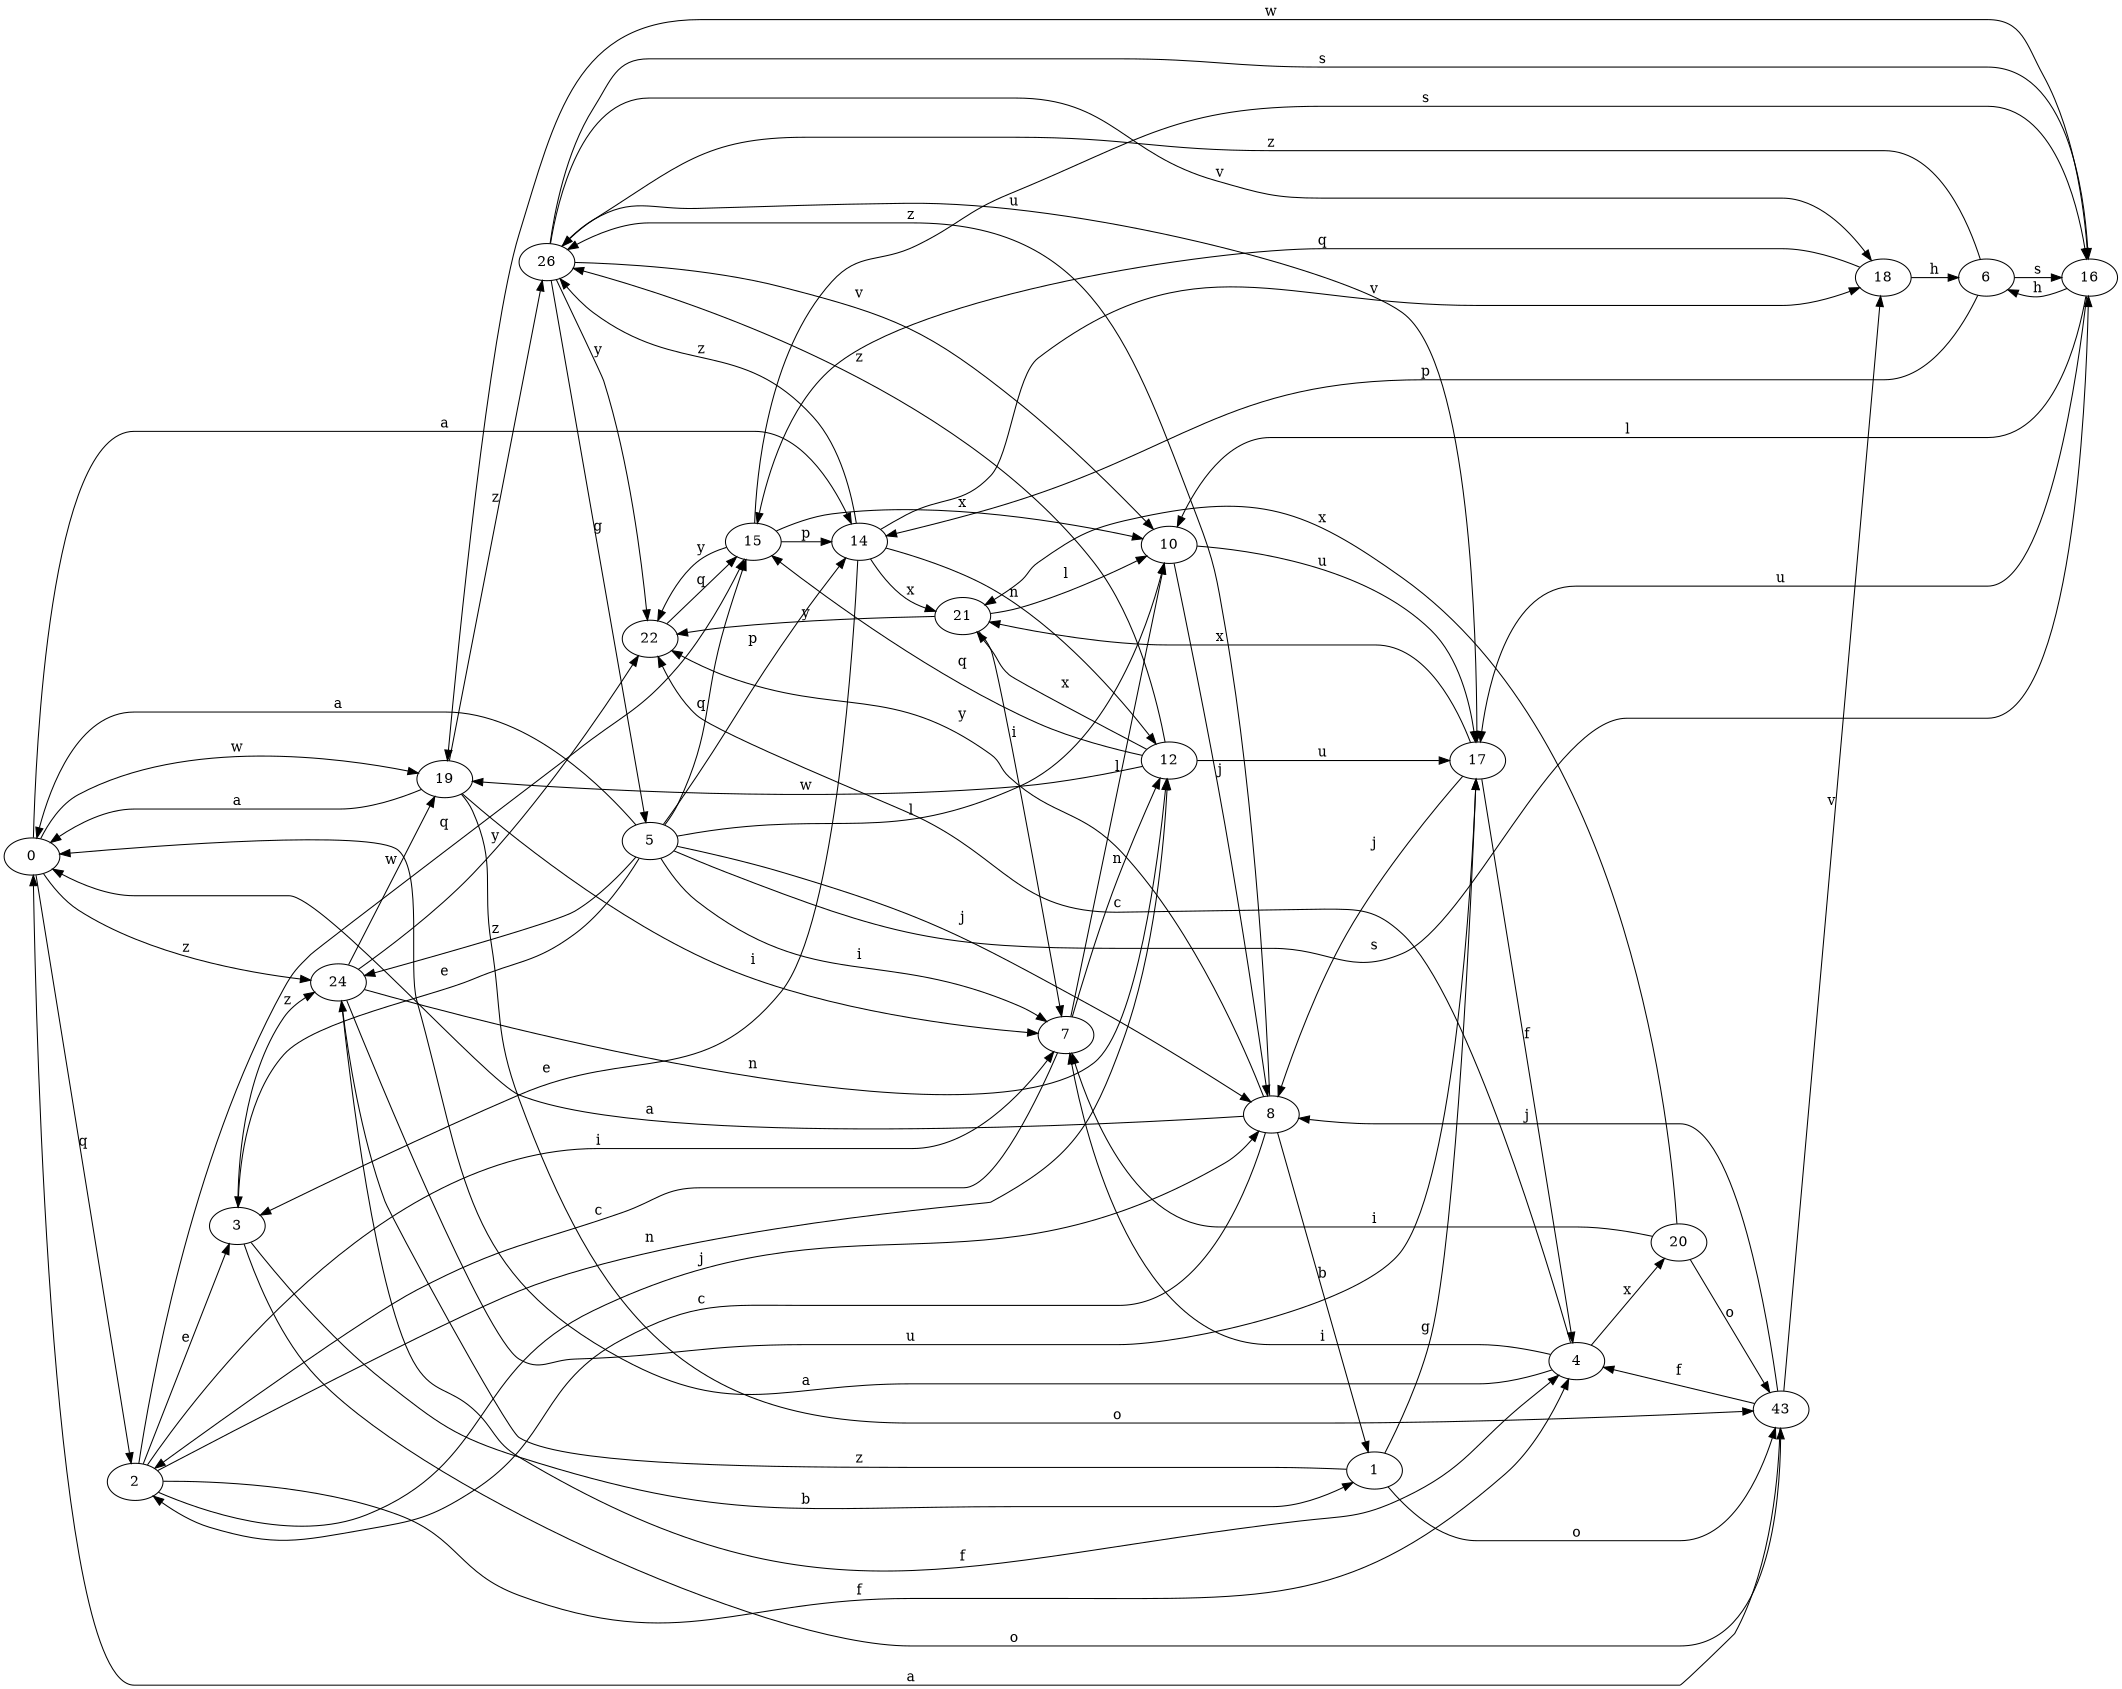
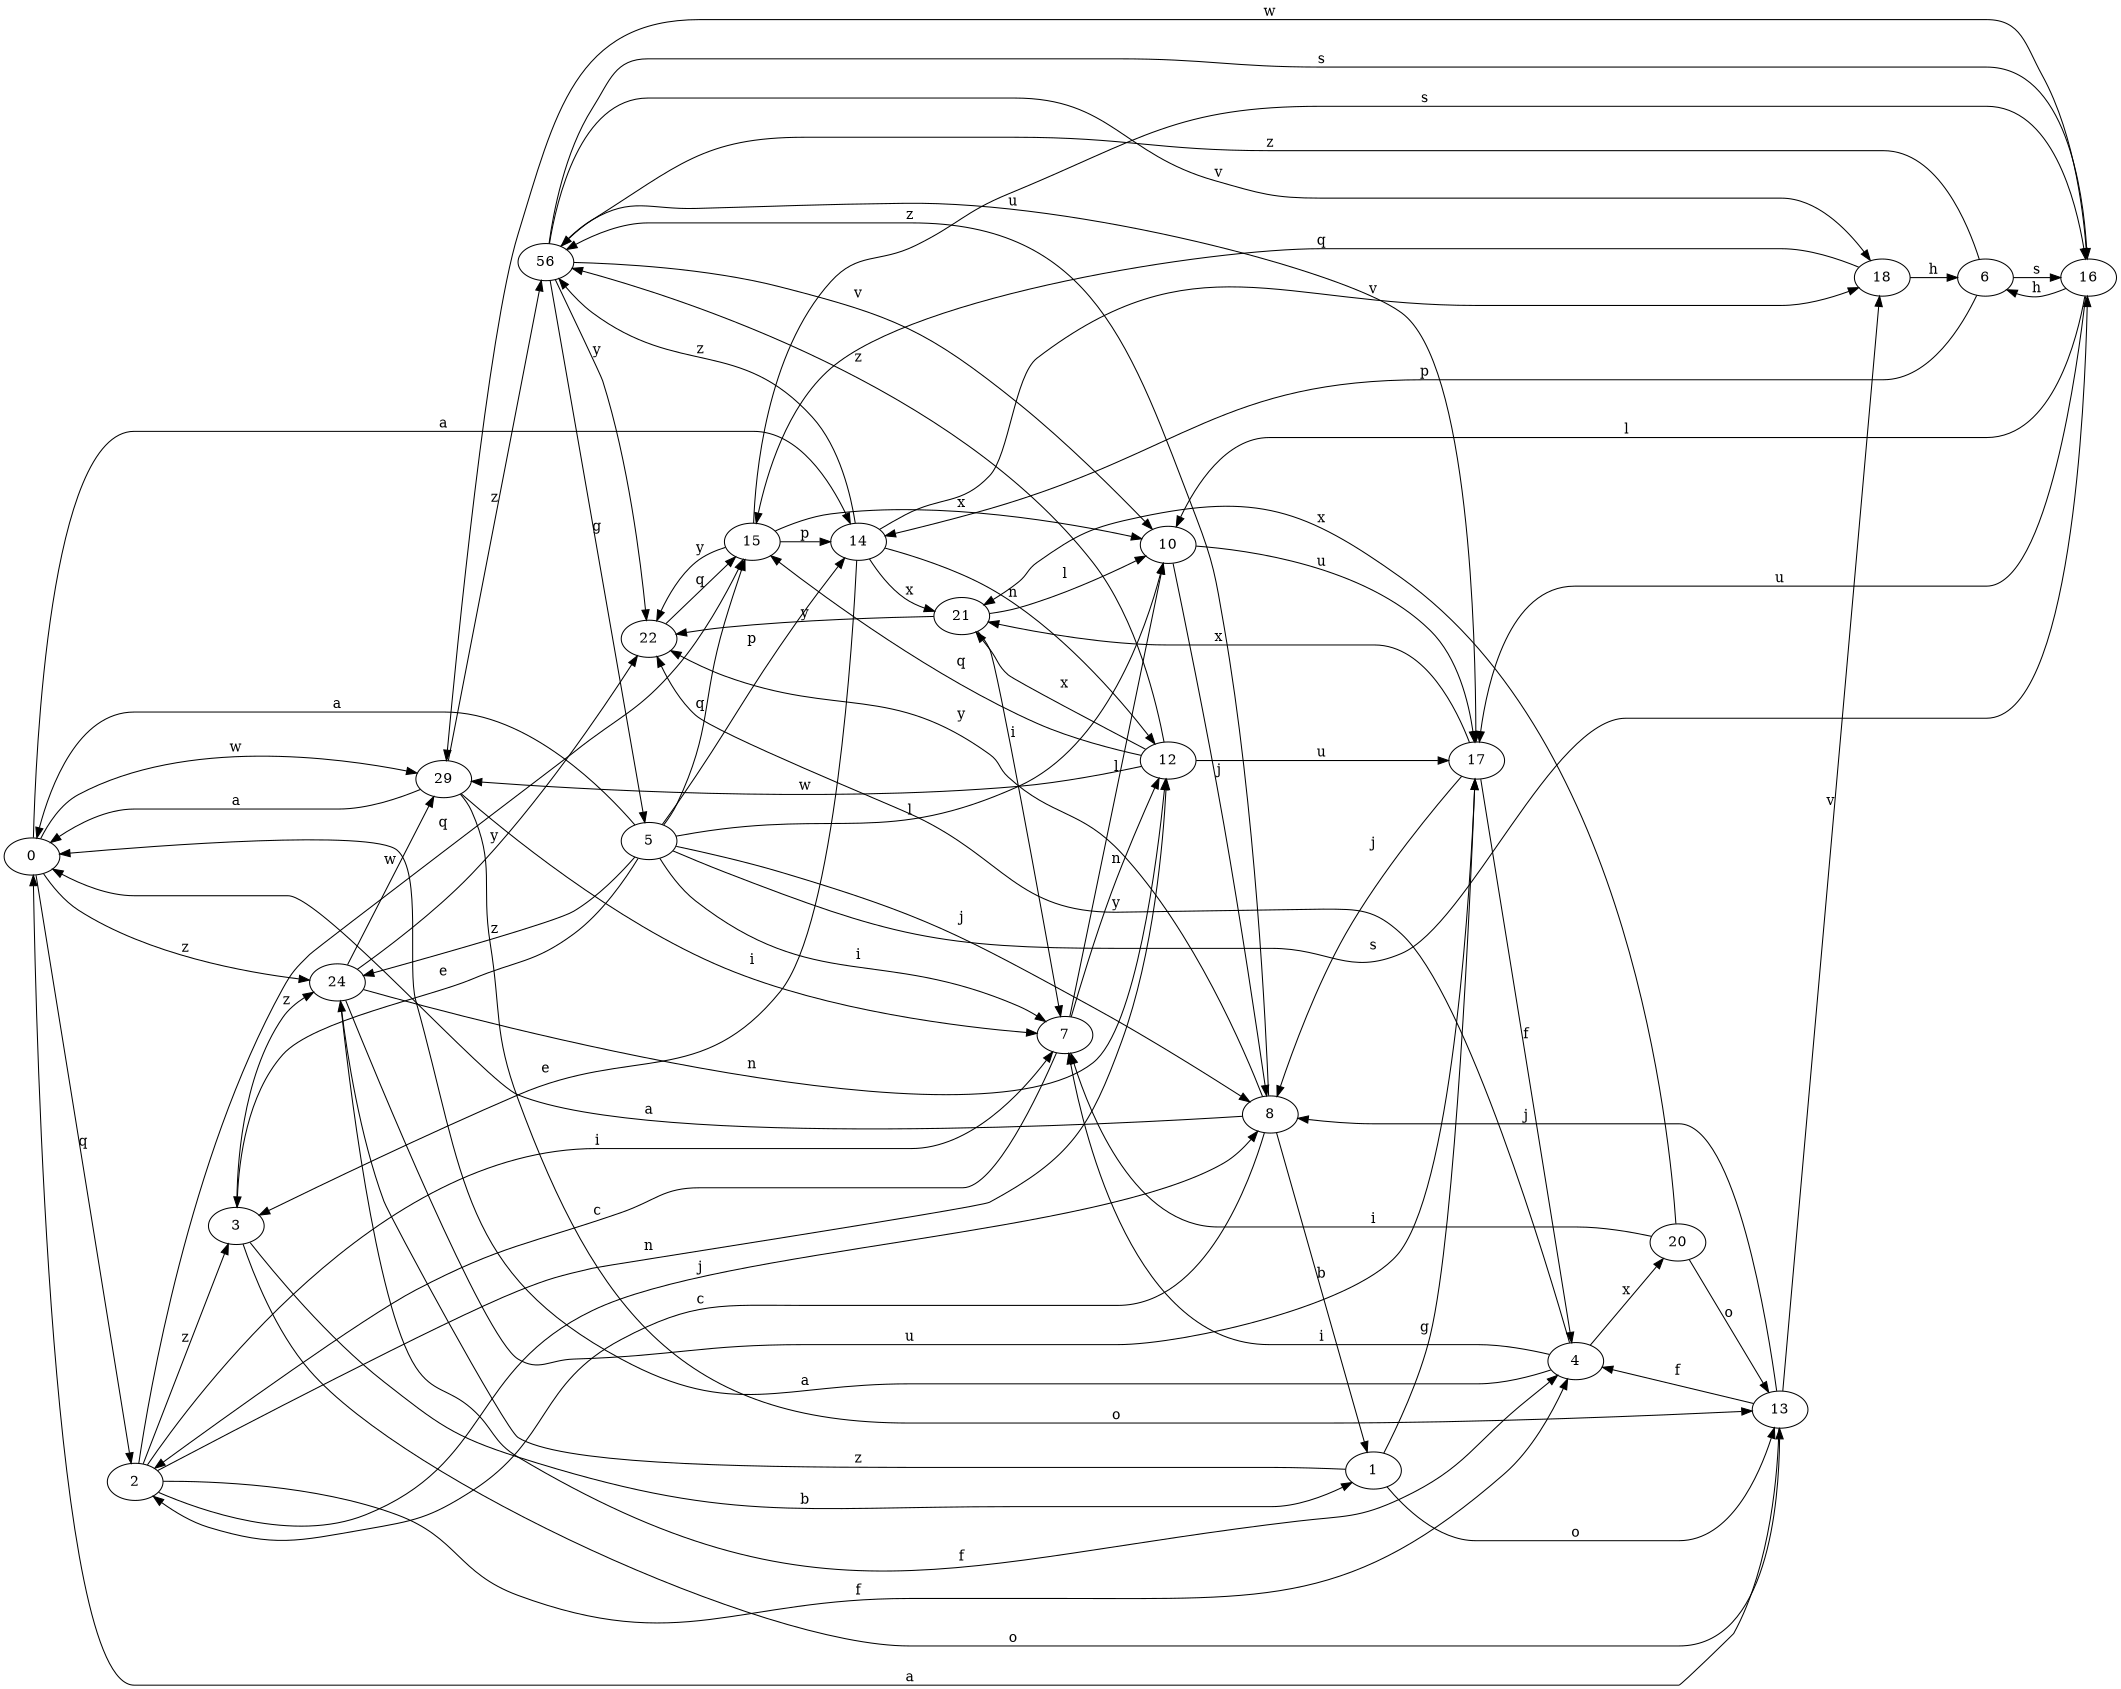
node "26": label "26" -> "56"
node "19": label "19" -> "29"
edge "4" -> "22": label "c" -> "y"
edge "2" -> "3": label "e" -> "z"
node "43": label "43" -> "13"
